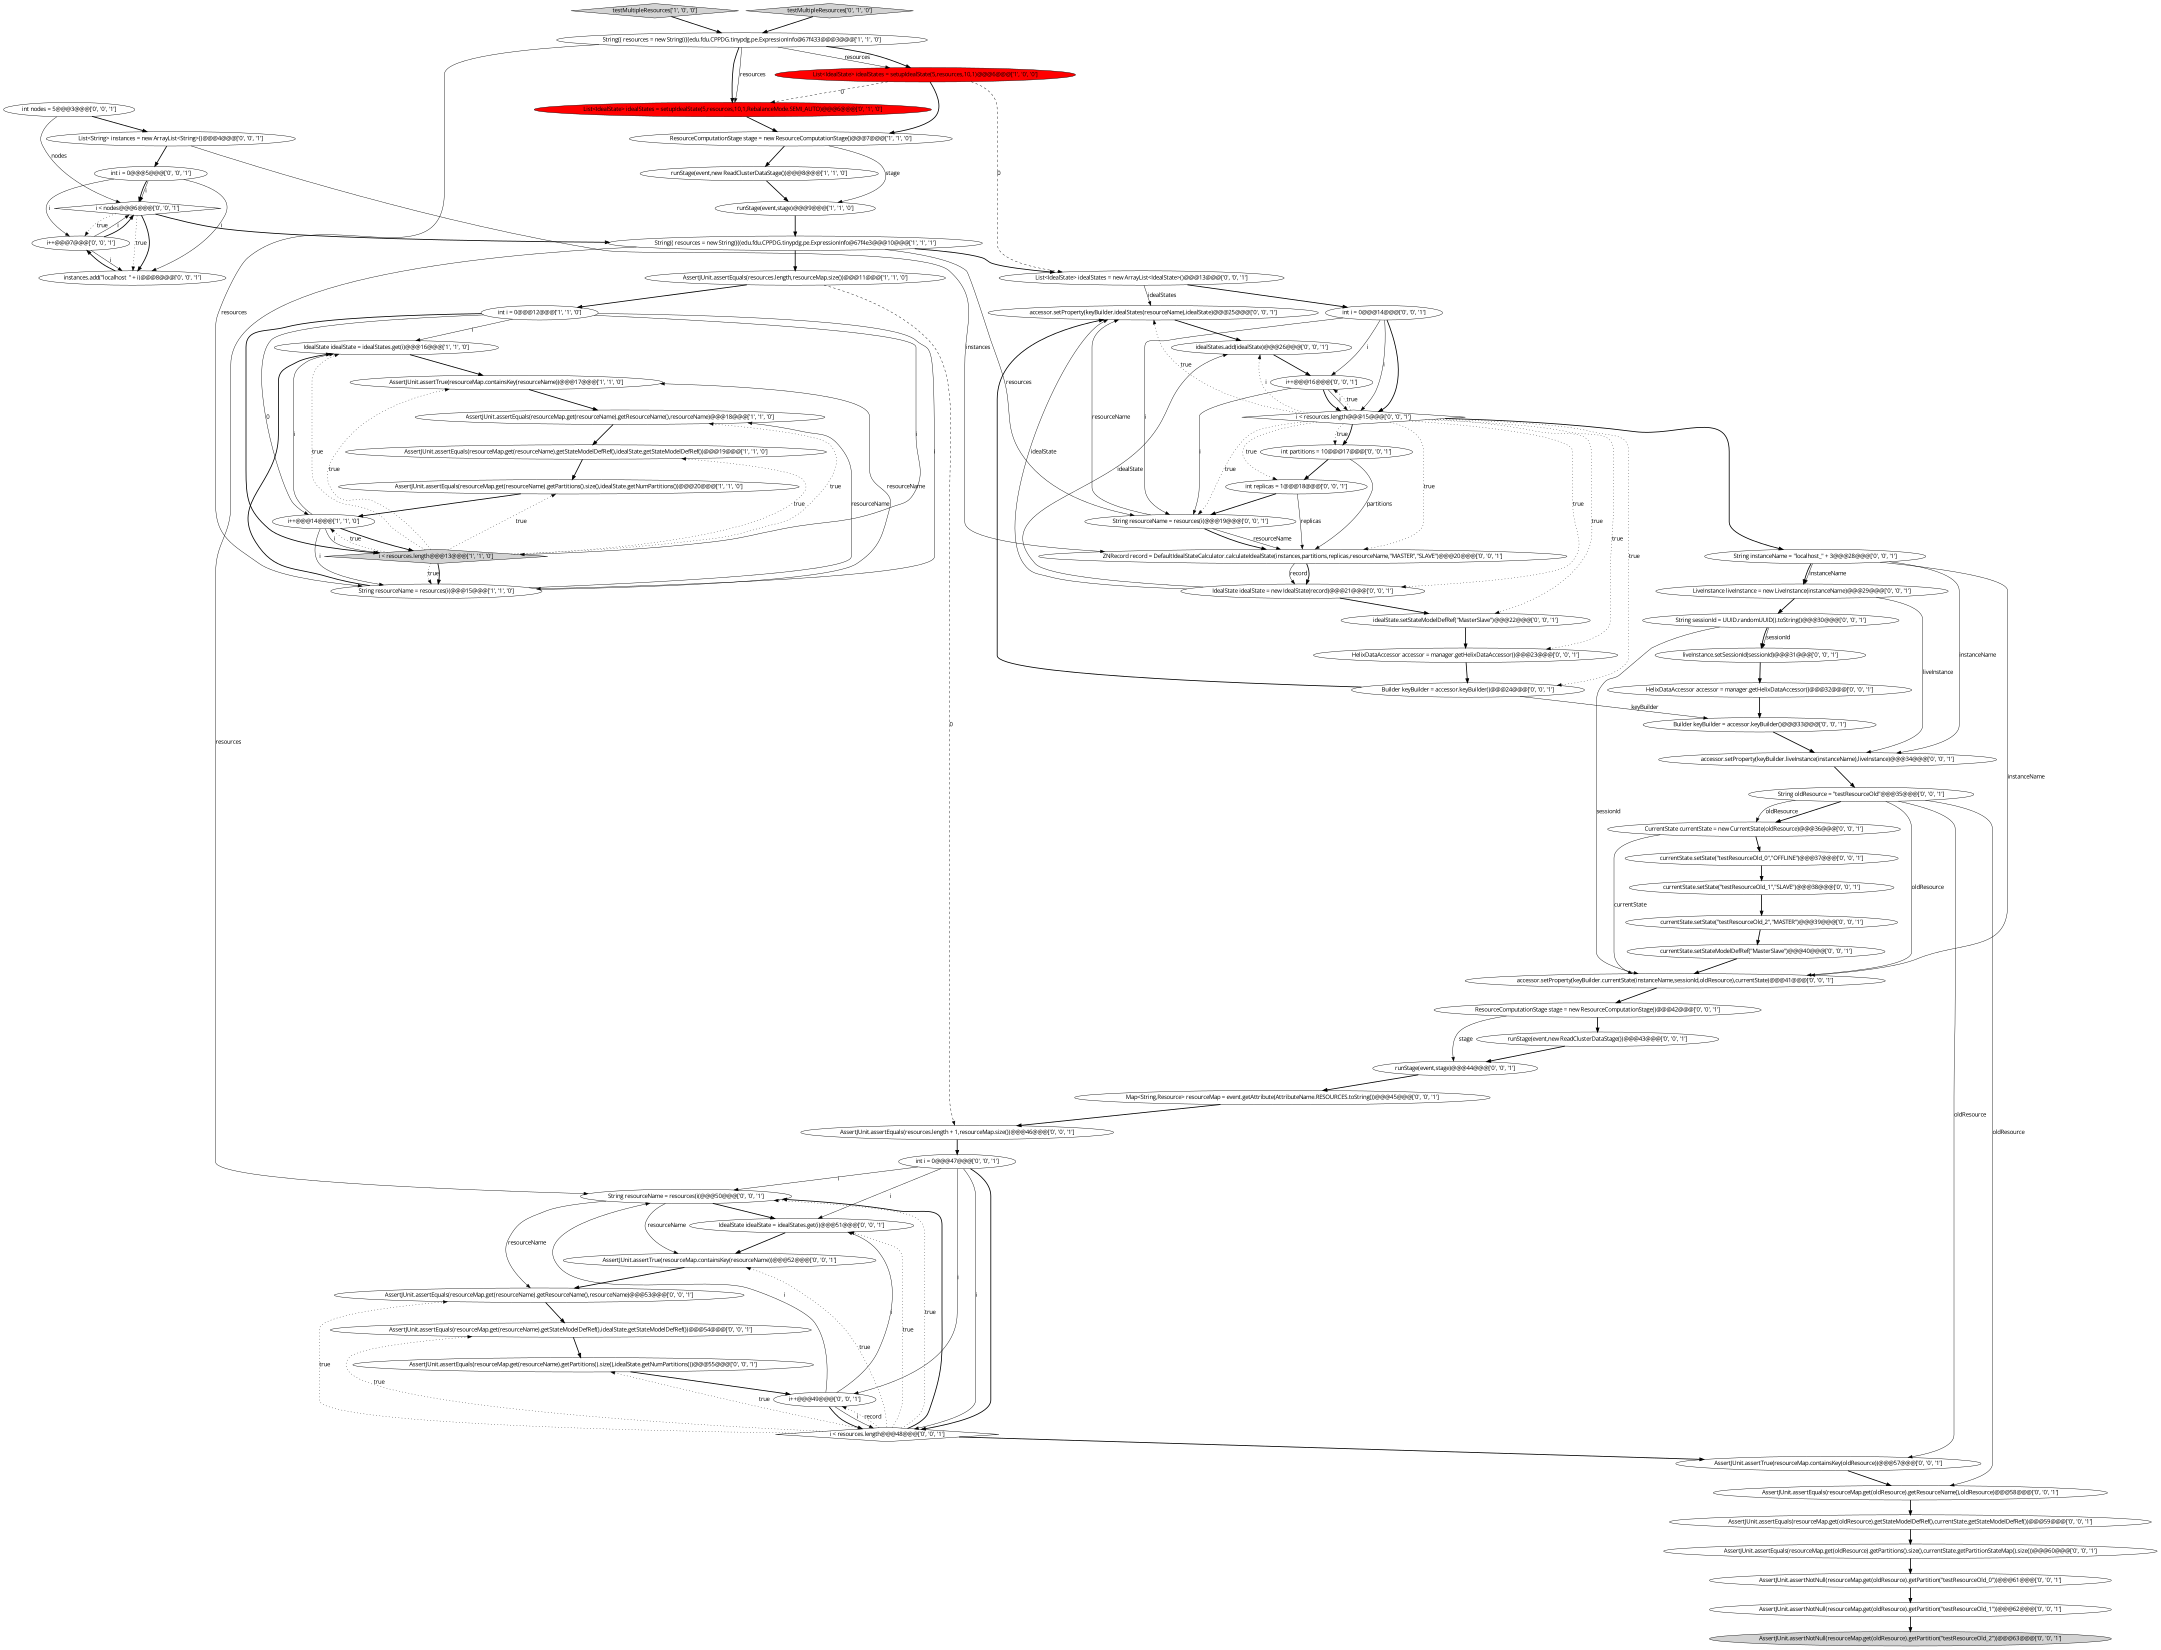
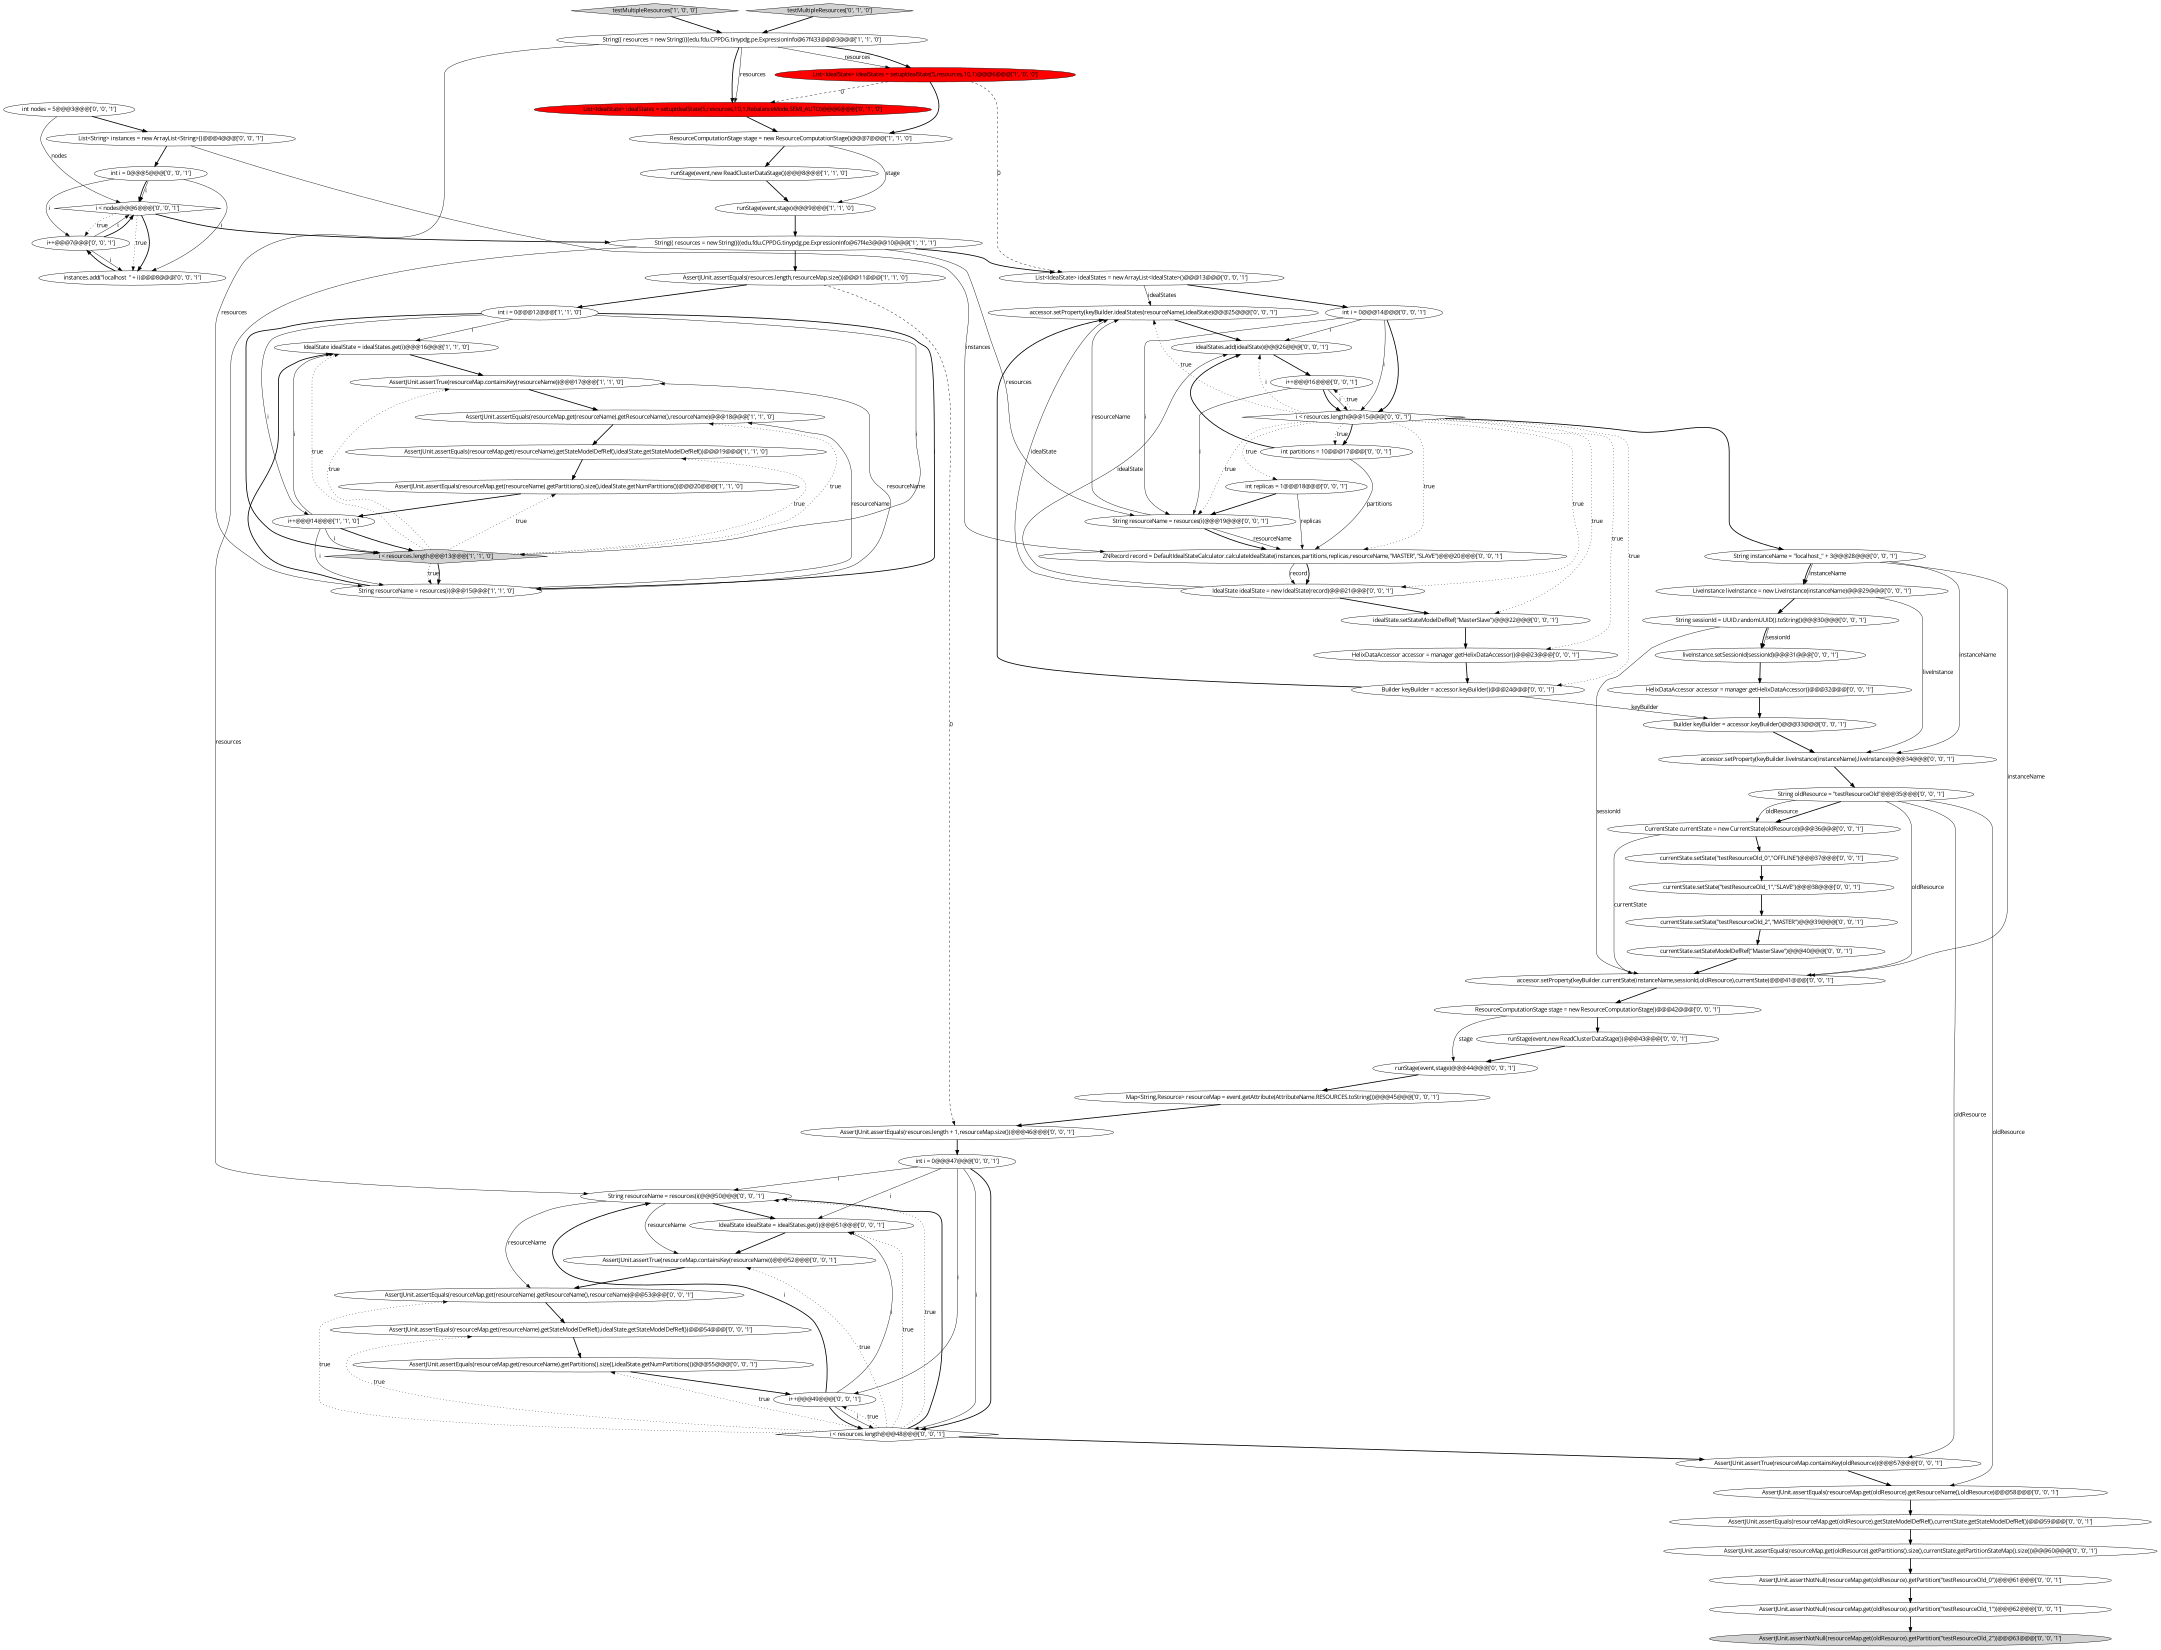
edge "int i = 0@@@14@@@['0', '0', '1']" -> "i++@@@16@@@['0', '0', '1']": now "int i = 0@@@14@@@['0', '0', '1']" -> "idealStates.add(idealState)@@@26@@@['0', '0', '1']"
edge "int i = 0@@@12@@@['1', '1', '0']" -> "i++@@@14@@@['1', '1', '0']": label "0" -> "i"
edge "int partitions = 10@@@17@@@['0', '0', '1']" -> "int replicas = 1@@@18@@@['0', '0', '1']": now "int partitions = 10@@@17@@@['0', '0', '1']" -> "idealStates.add(idealState)@@@26@@@['0', '0', '1']"
edge "int i = 0@@@12@@@['1', '1', '0']" -> "String resourceName = resources(i(@@@15@@@['1', '1', '0']": style solid -> bold
edge "i < resources.length@@@13@@@['1', '1', '0']" -> "i++@@@14@@@['1', '1', '0']": removed, label "true"
edge "i++@@@49@@@['0', '0', '1']" -> "String resourceName = resources(i(@@@50@@@['0', '0', '1']": style solid -> bold
edge "i < resources.length@@@48@@@['0', '0', '1']" -> "i++@@@49@@@['0', '0', '1']": label "record" -> "true"
